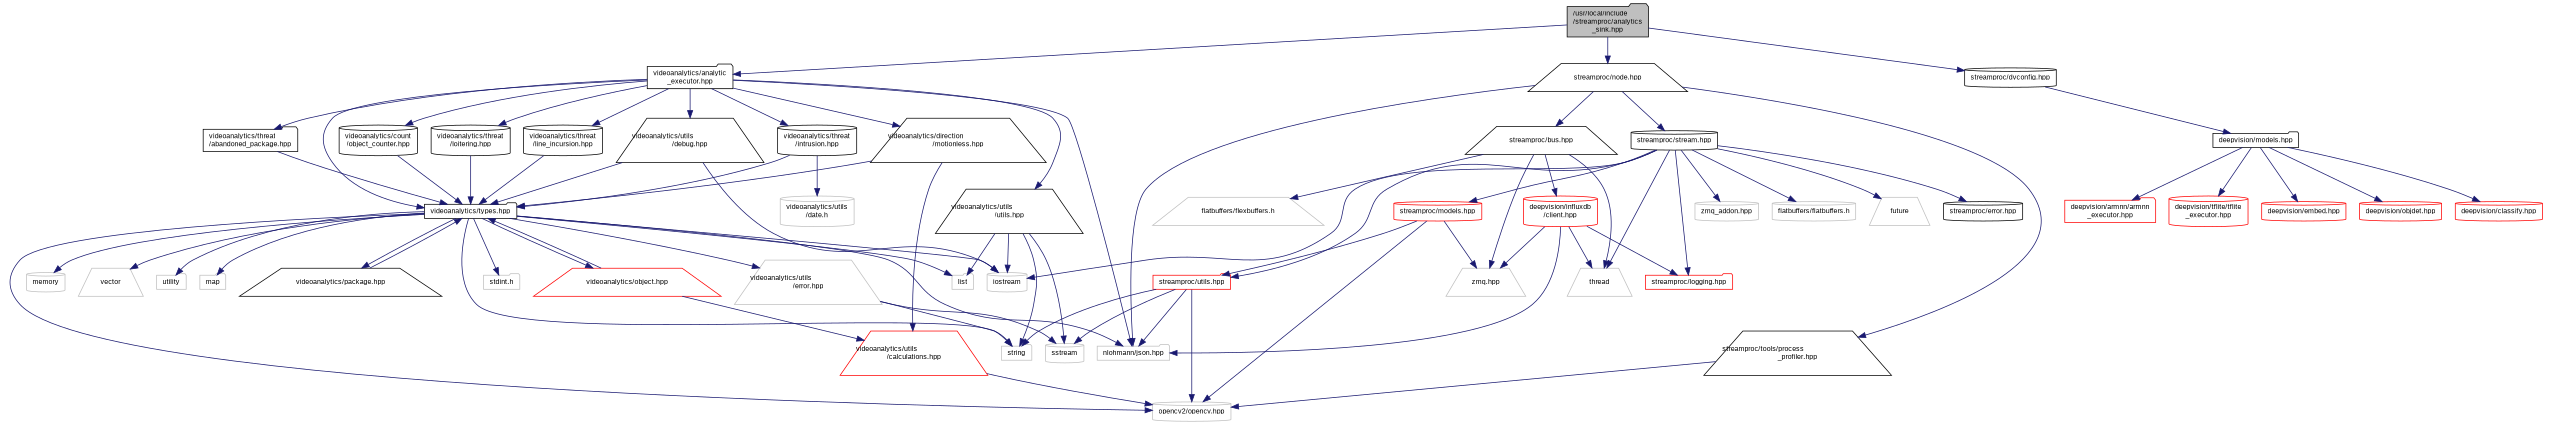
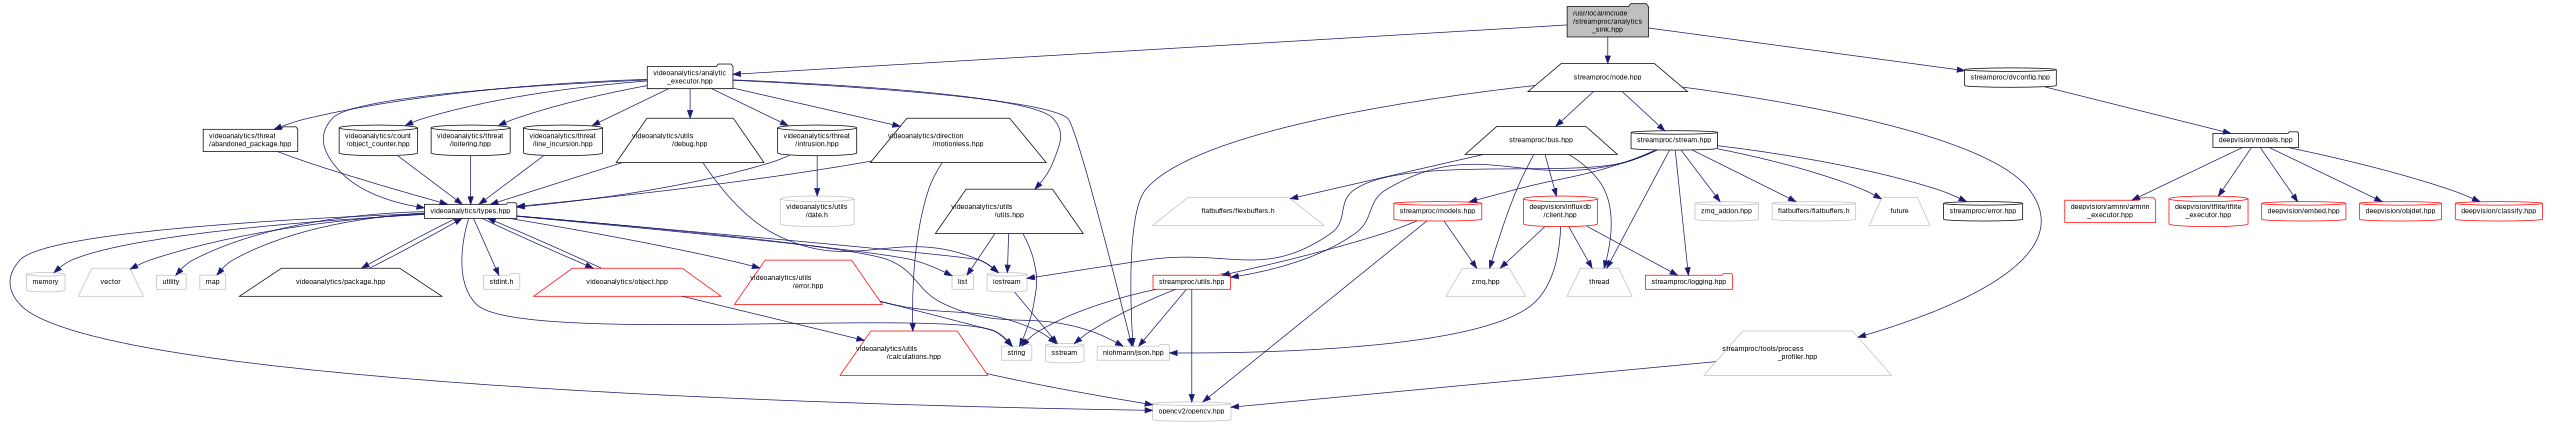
node "videoanalytics/utils /error.hpp": color grey75 -> red
edge "videoanalytics/utils /utils.hpp" -> "sstream": now "iostream" -> "sstream"
node "streamproc/tools/process _profiler.hpp": color black -> grey75
